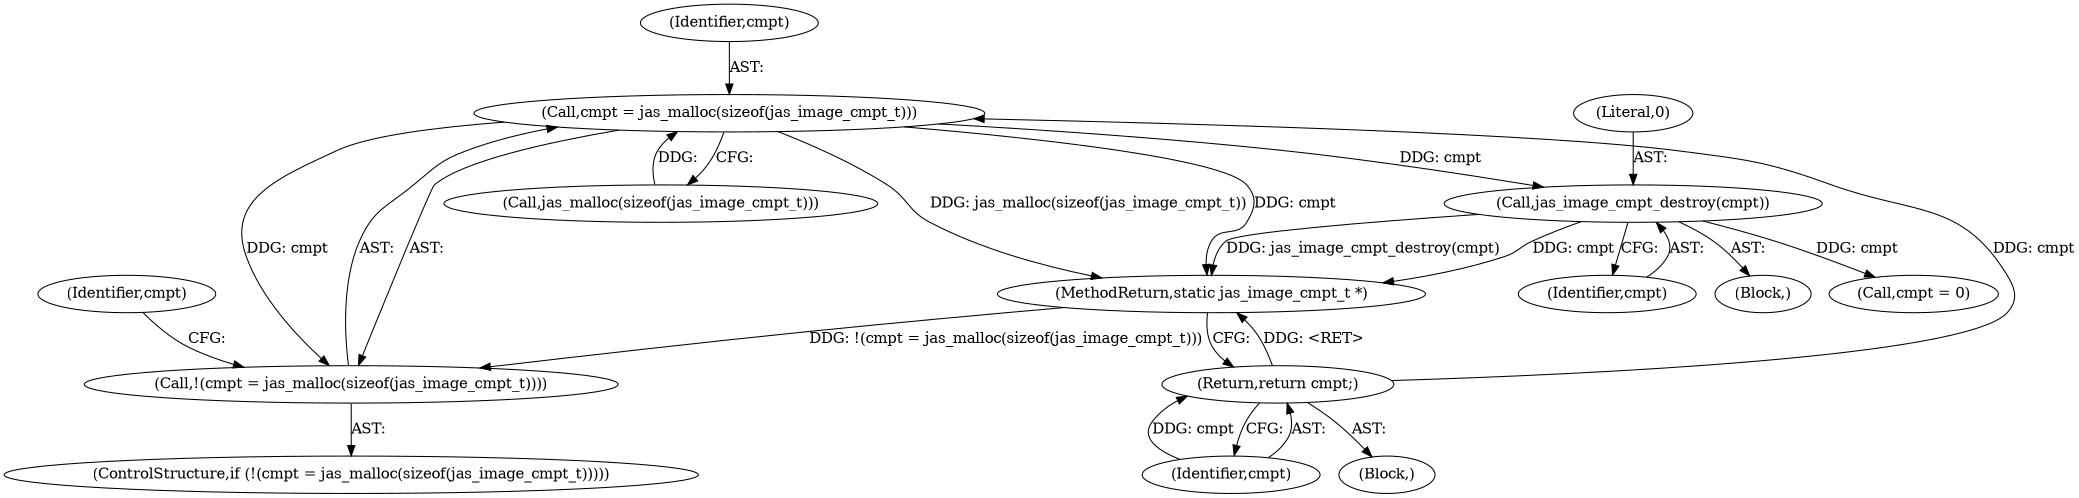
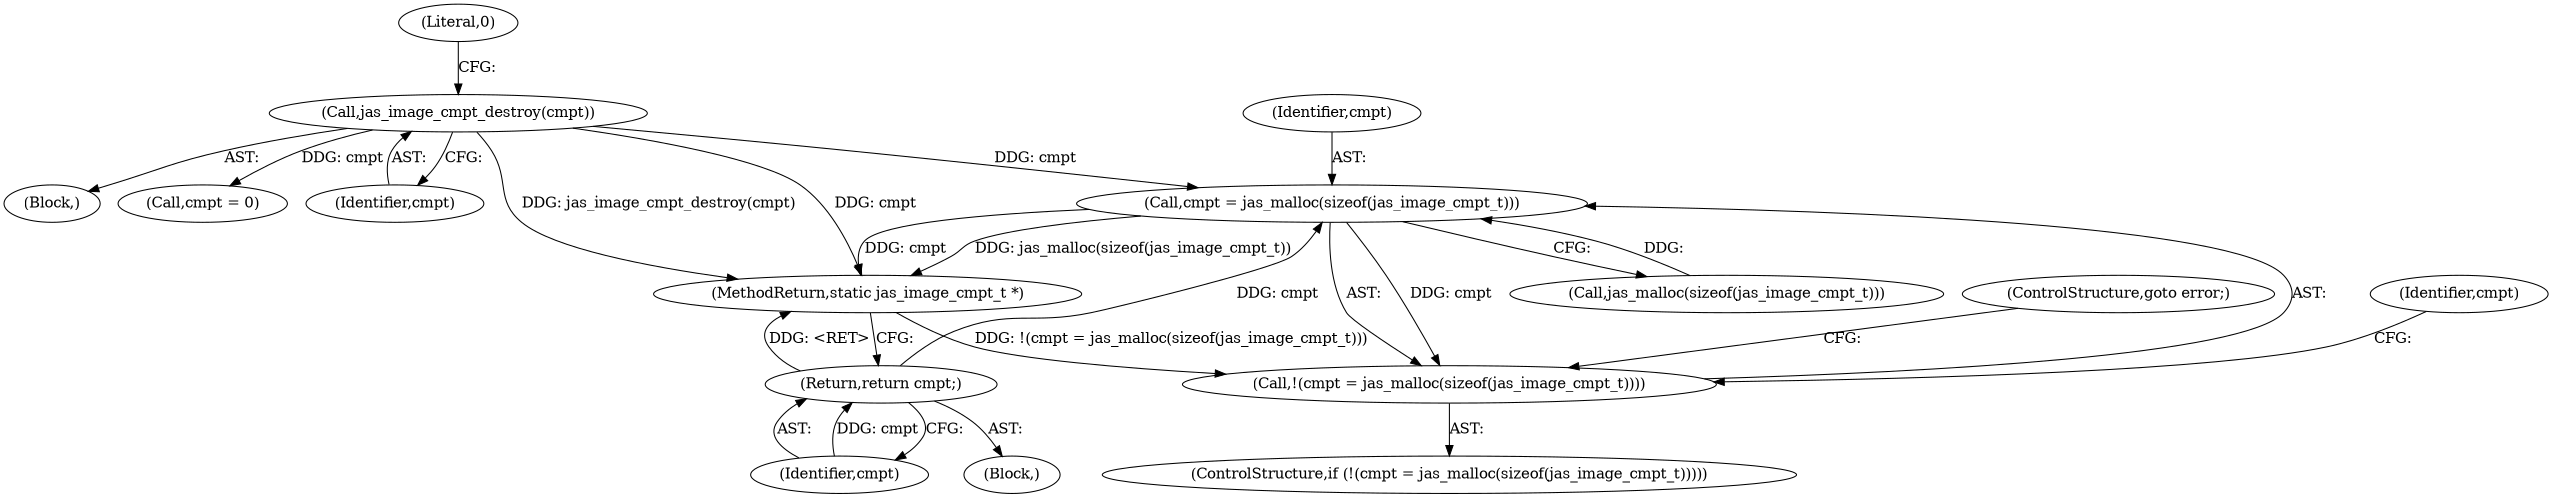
edge "(Call,cmpt = jas_malloc(sizeof(jas_image_cmpt_t)))" -> "(Call,jas_image_cmpt_destroy(cmpt))": reversed
edge "(Literal,0)" -> "(Call,jas_image_cmpt_destroy(cmpt))": label "AST: " -> "CFG: "
node "(ControlStructure,goto error;)": added
